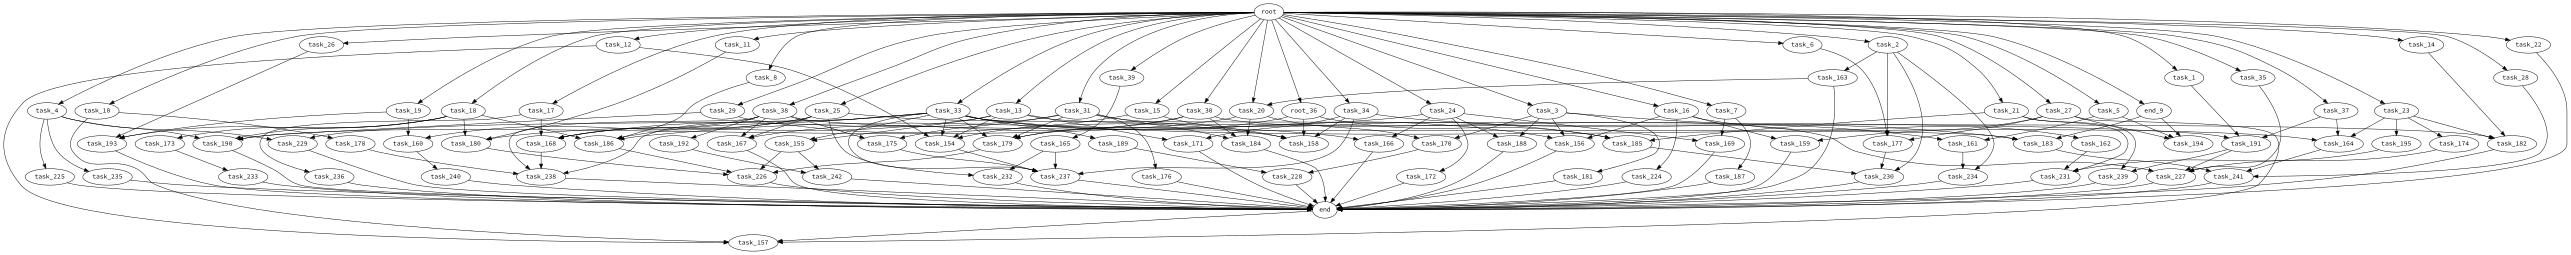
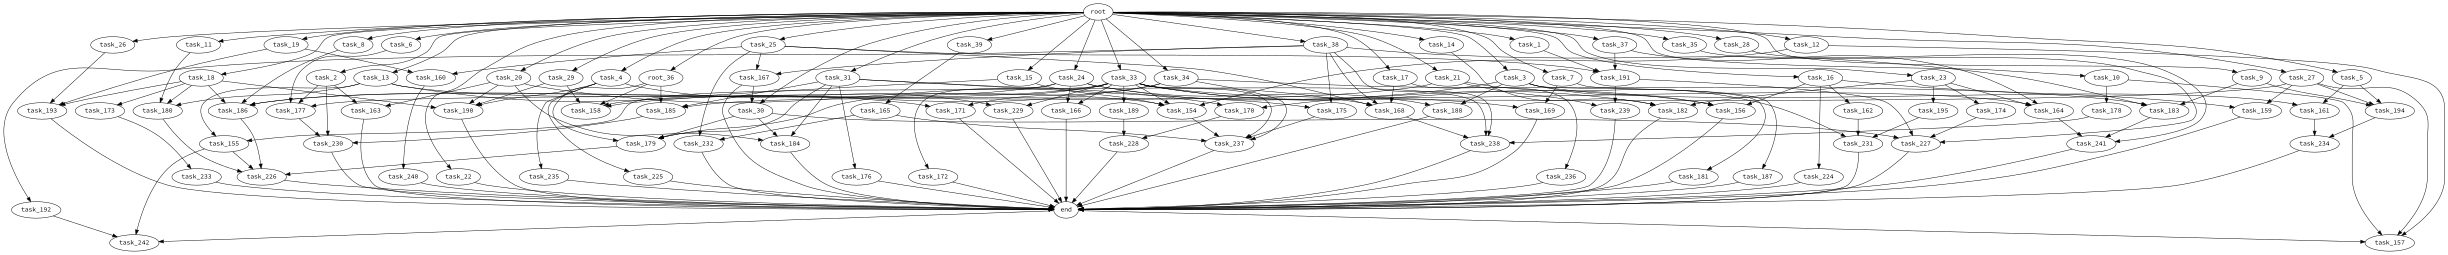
edge "task_163" -> "task_20": reversed
edge "task_2" -> "task_234": now "task_194" -> "task_234"
node "end_9": label "end_9" -> "task_9"
edge "task_13" -> "task_182": now "task_33" -> "task_182"
edge "task_30" -> "task_167": reversed
edge "task_242" -> "end": reversed
